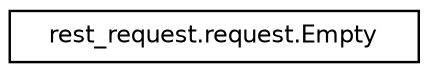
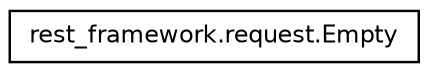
node "rest_request.request.Empty": label "rest_request.request.Empty" -> "rest_framework.request.Empty"
